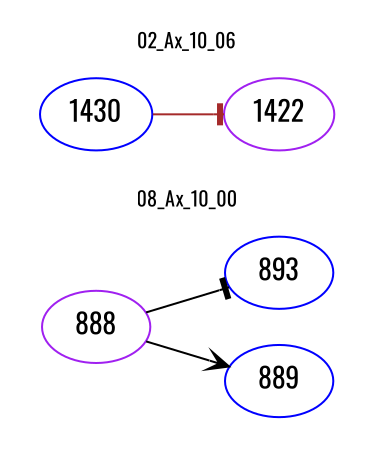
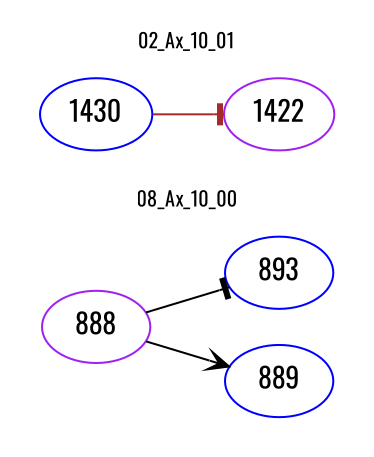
cluster "02_Ax_10_06": label "02_Ax_10_06" -> "02_Ax_10_01"
